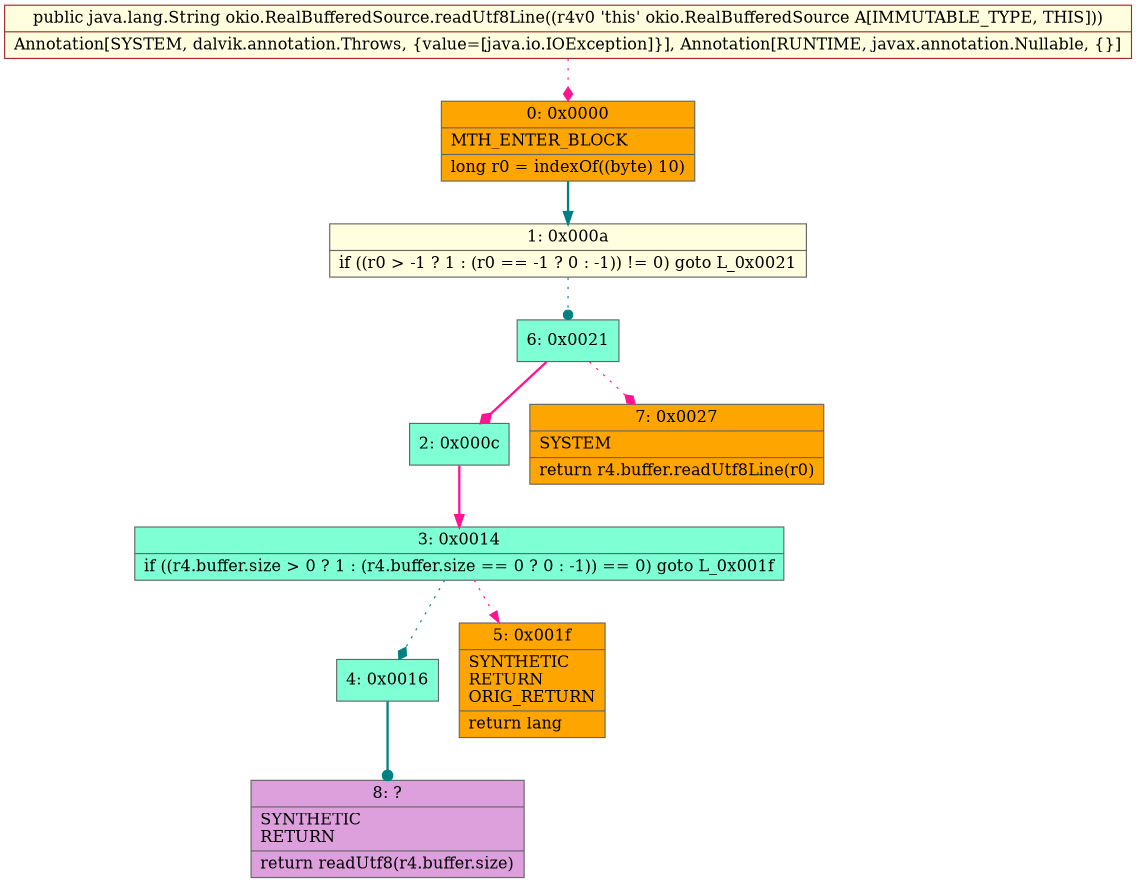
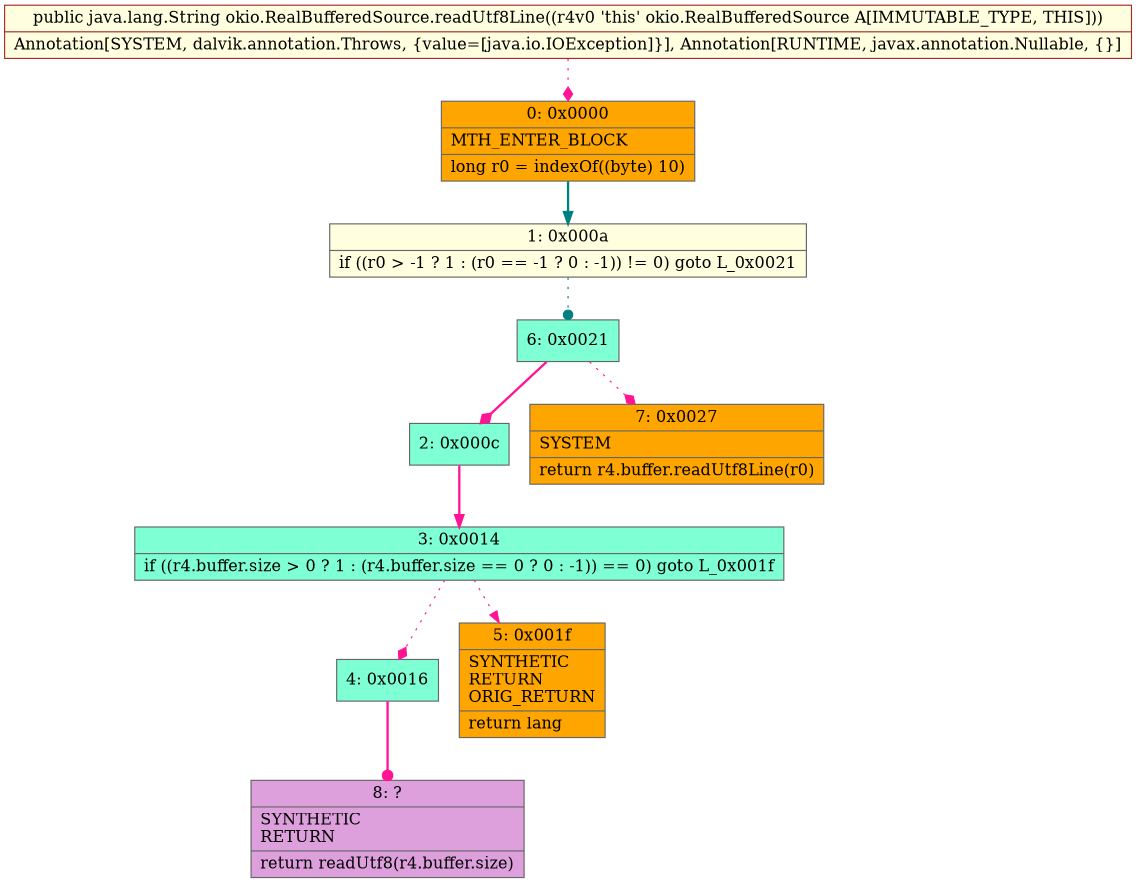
edge "3: 0x0014" -> "4: 0x0016": color teal -> deeppink
edge "4: 0x0016" -> "8: ?": color teal -> deeppink
